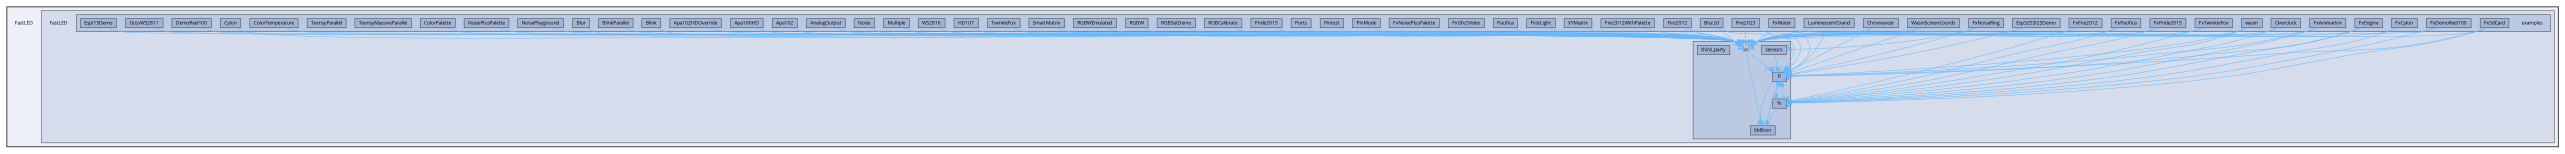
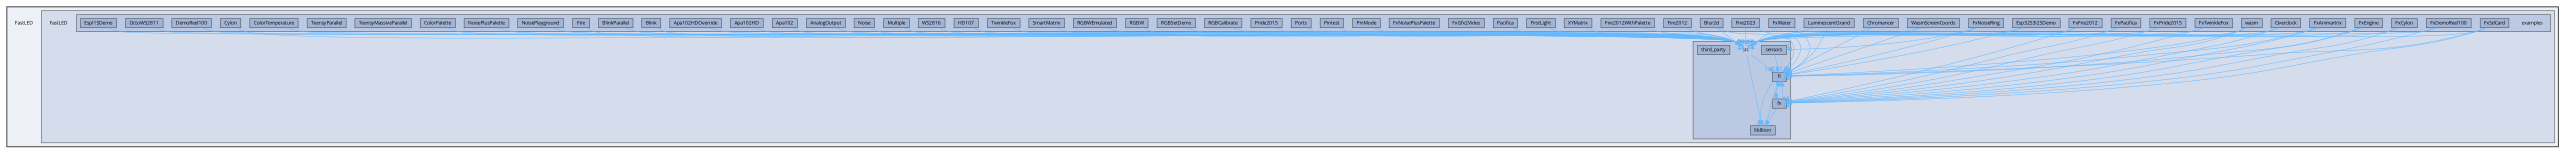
node "Blur": label "Blur" -> "Fire"
node "Apa106HD": label "Apa106HD" -> "Apa102HD"
